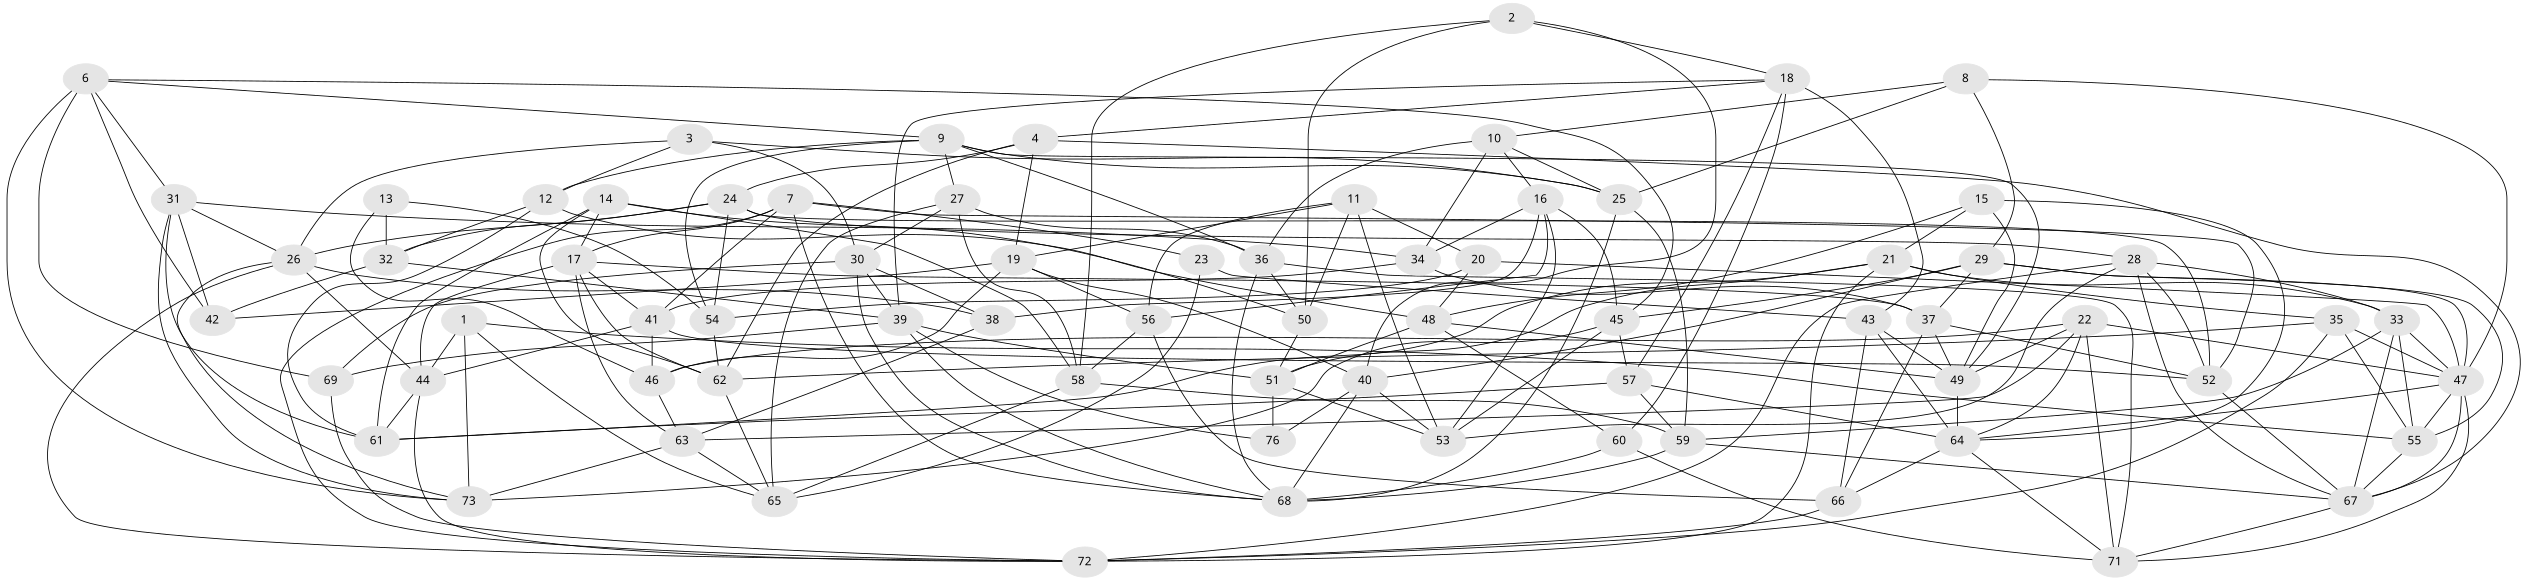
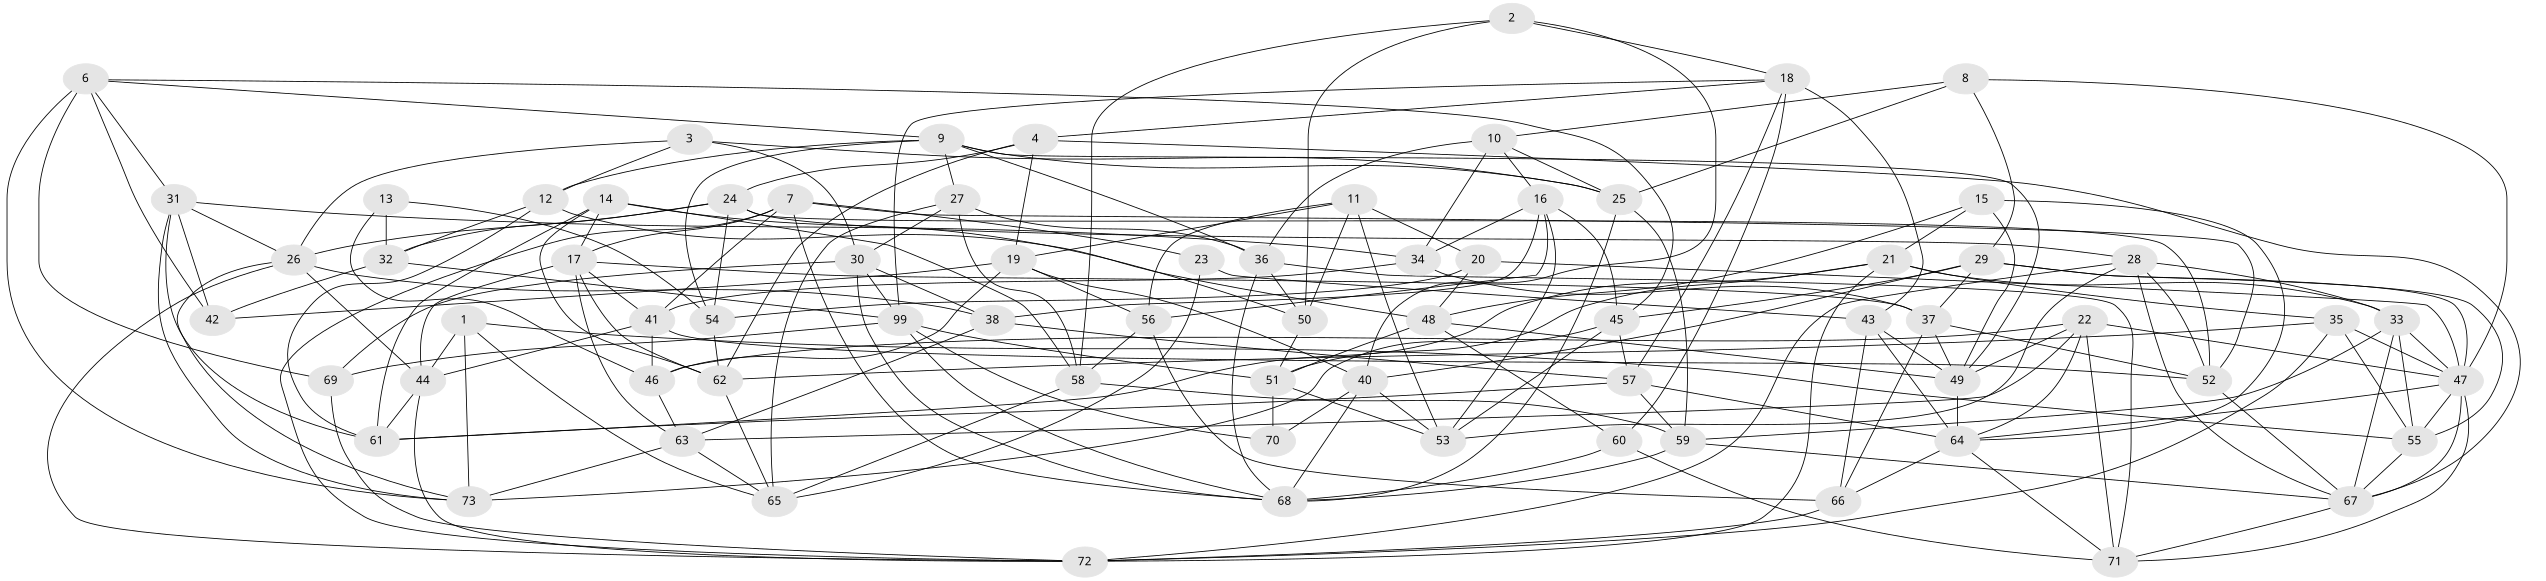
node "39": label "39" -> "99"
edge "38" -- "57": added
node "76": label "76" -> "70"
